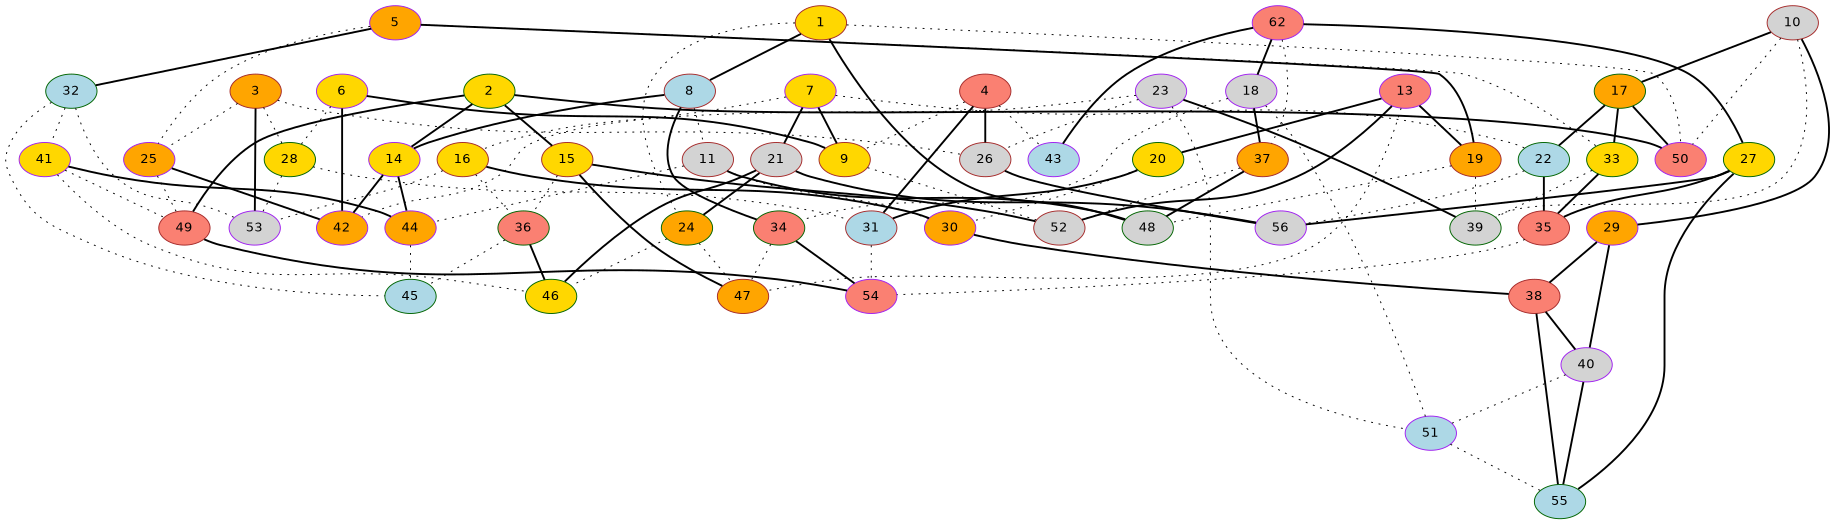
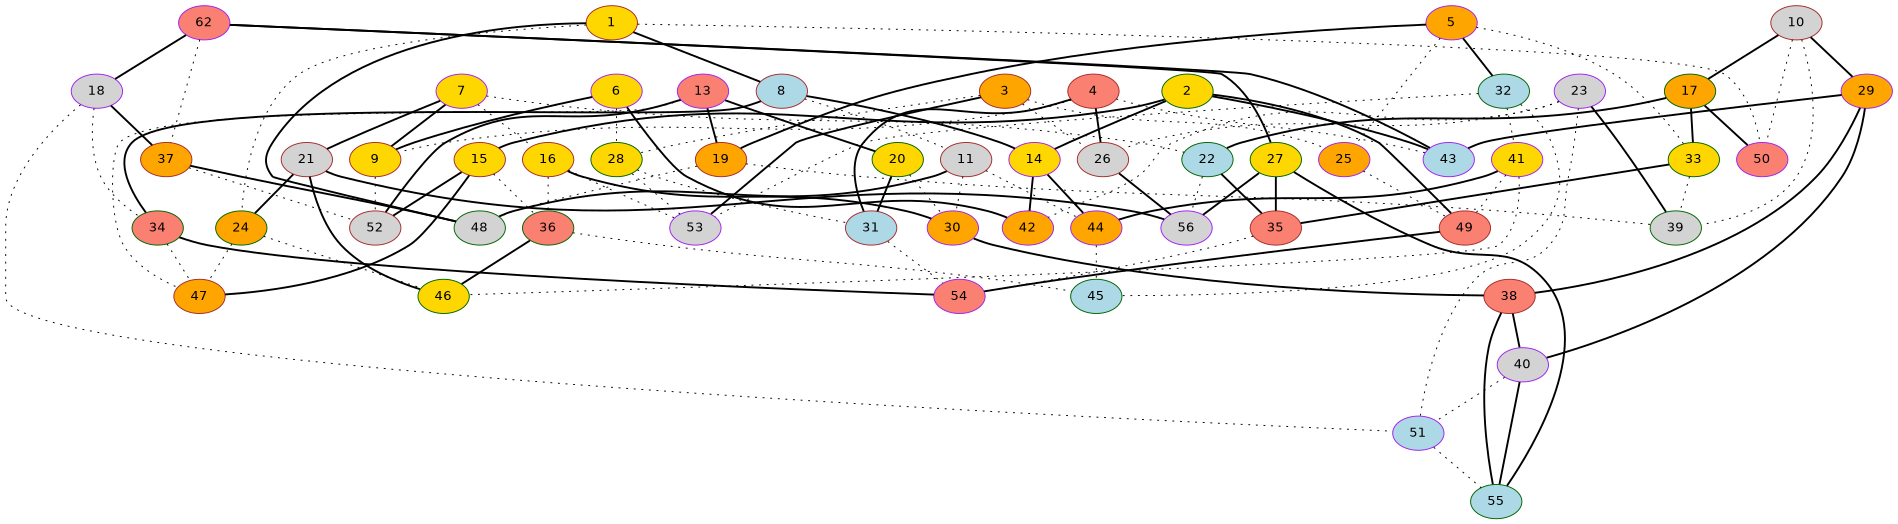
edge "2" -- "50": now "2" -- "43"
edge "29" -- "43": added
edge "25" -- "42": removed
